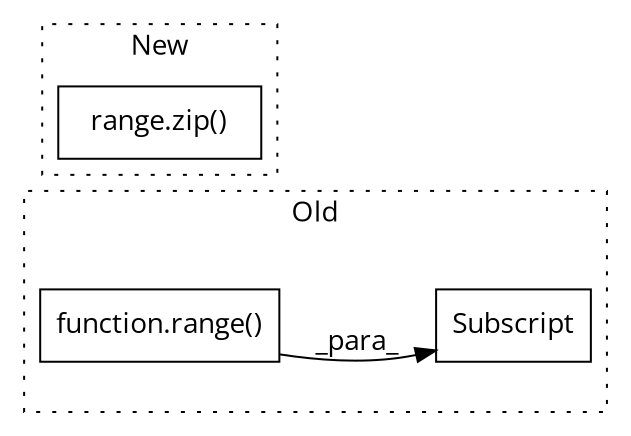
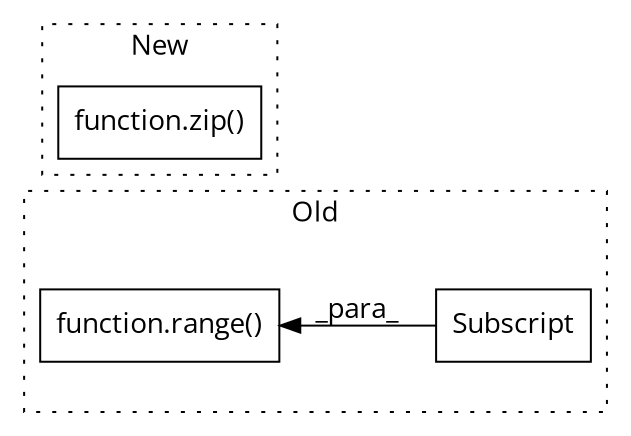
node "range.zip()": label "range.zip()" -> "function.zip()"
edge "function.range()" -> "Subscript": reversed
